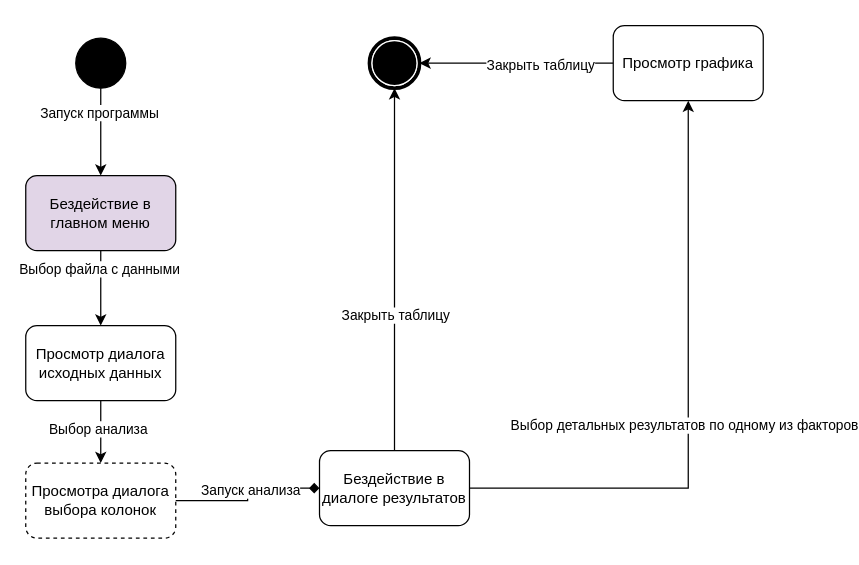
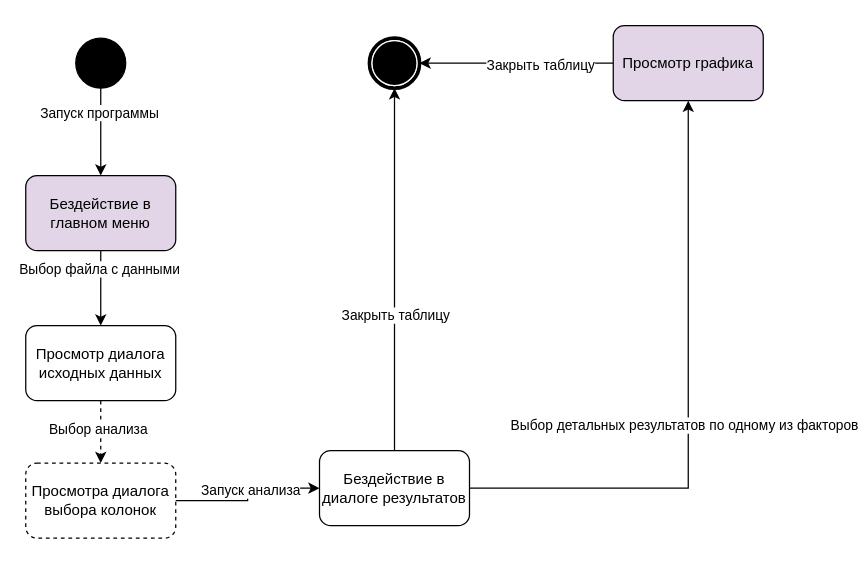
node "Просмотр графика": fillcolor #ffffff -> #e1d5e7
edge "Просмотр диалога исходных данных" -> "Просмотра диалога выбора колонок": style solid -> dashed
edge "Просмотра диалога выбора колонок" -> "Бездействие в диалоге результатов": arrowhead diamond -> classic
